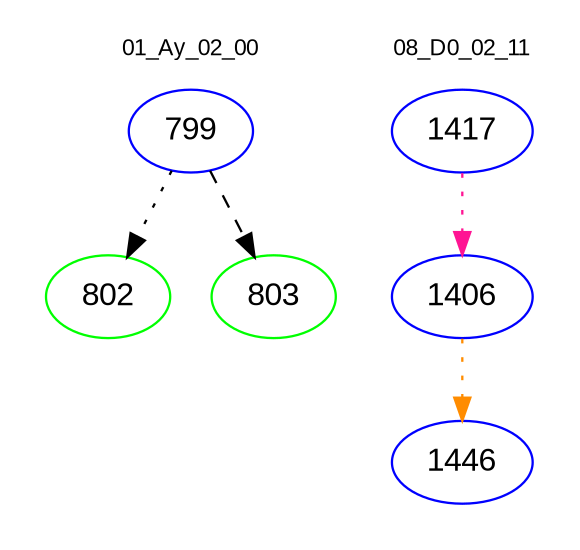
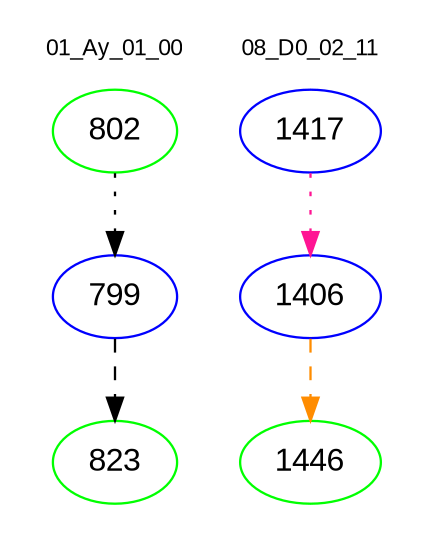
cluster "01_Ay_02_00": label "01_Ay_02_00" -> "01_Ay_01_00"
edge "799" -> "802": reversed
node "803": label "803" -> "823"
edge "1406" -> "1446": style dotted -> dashed
node "1446": color blue -> green
